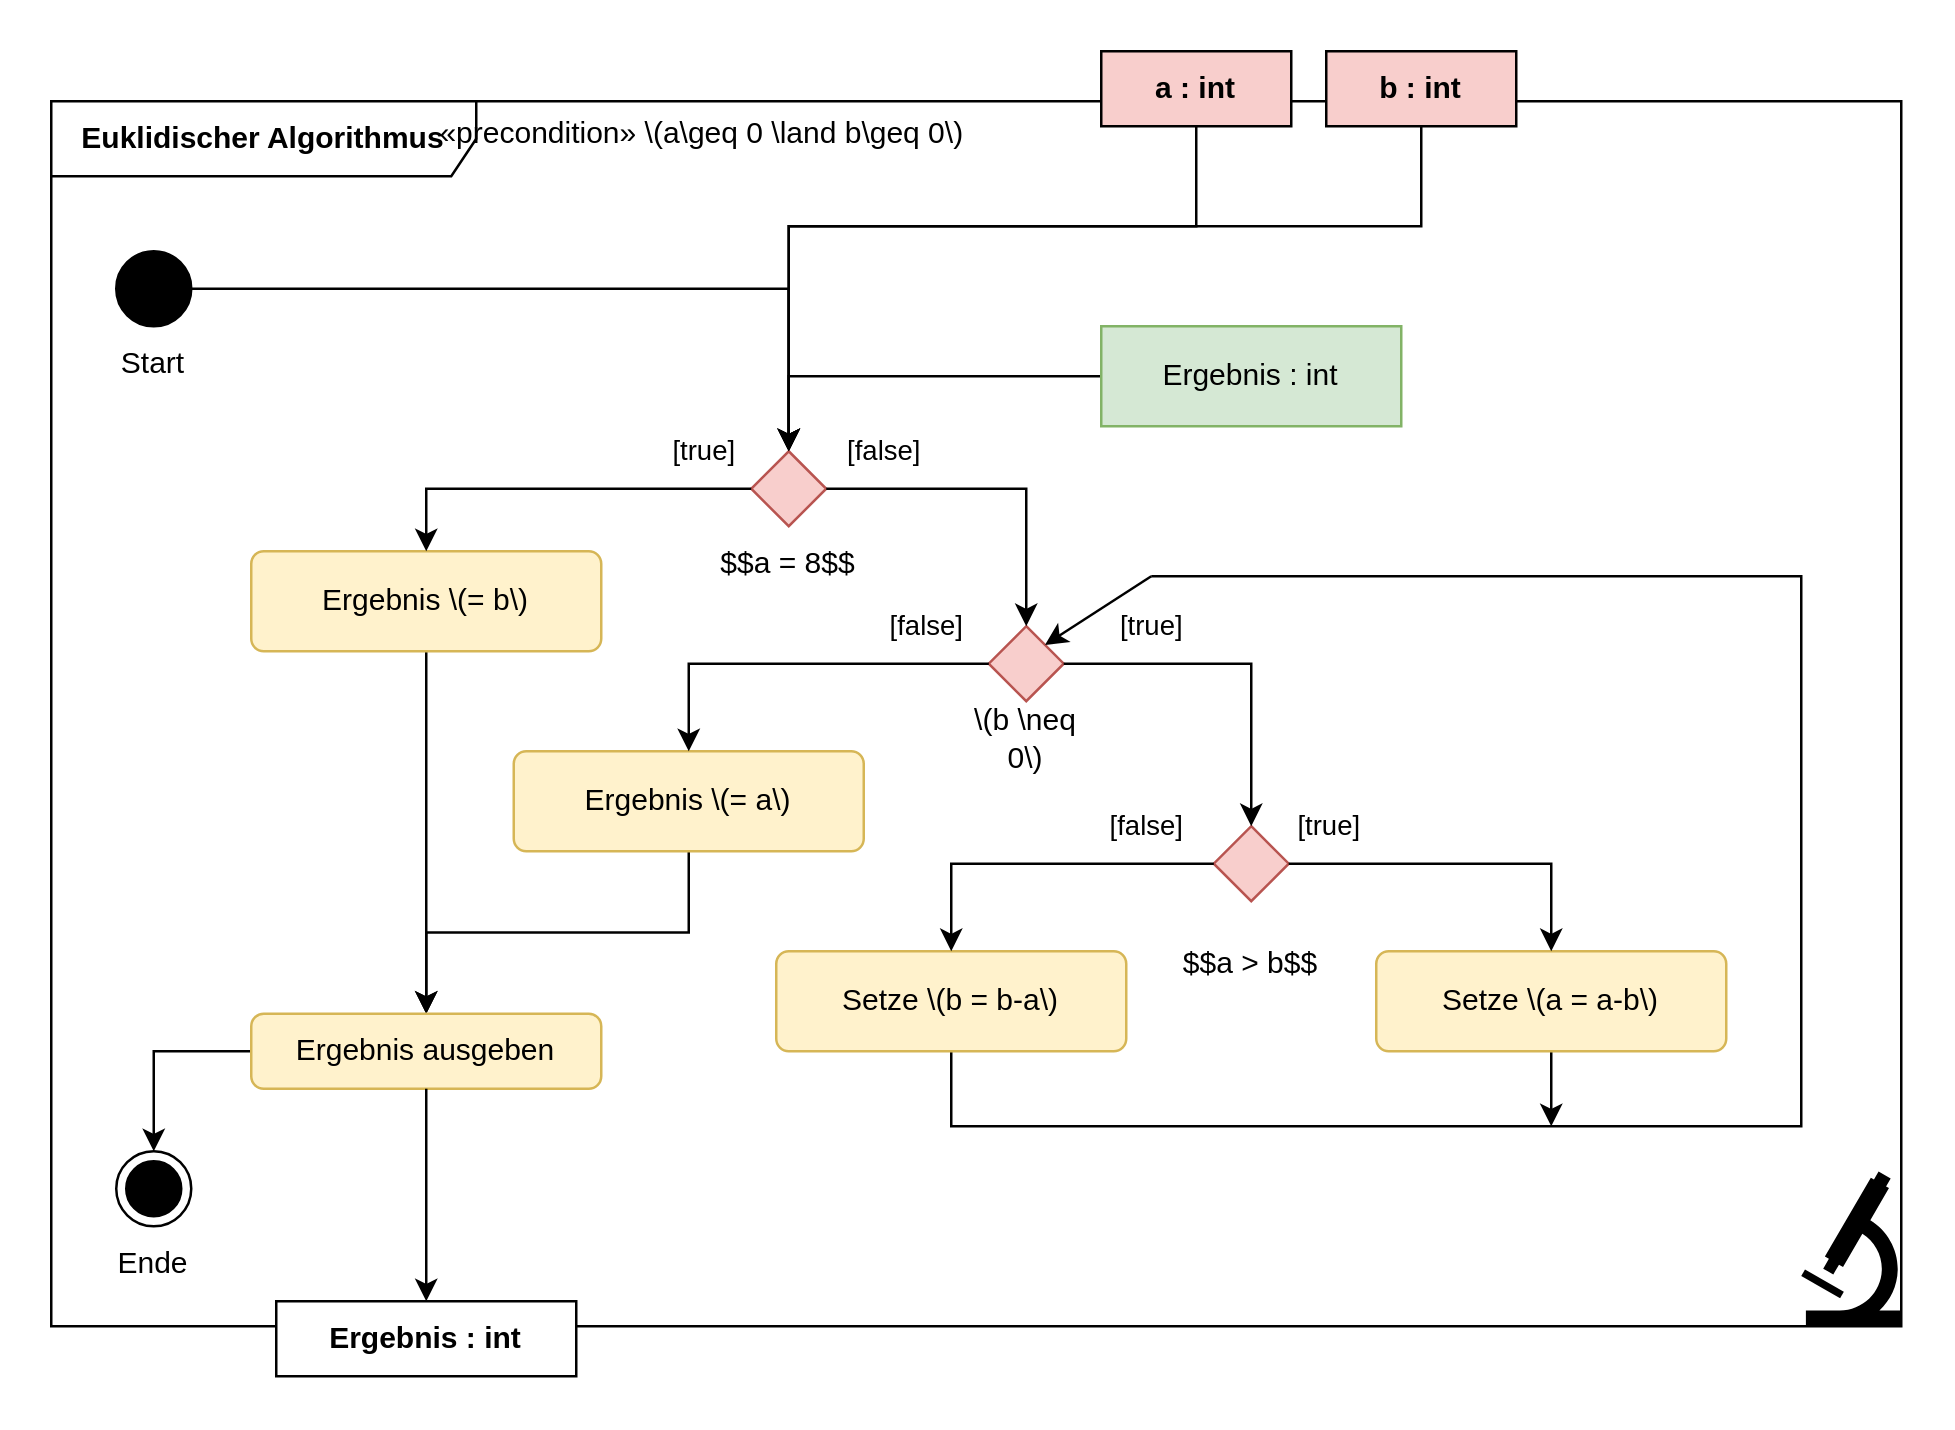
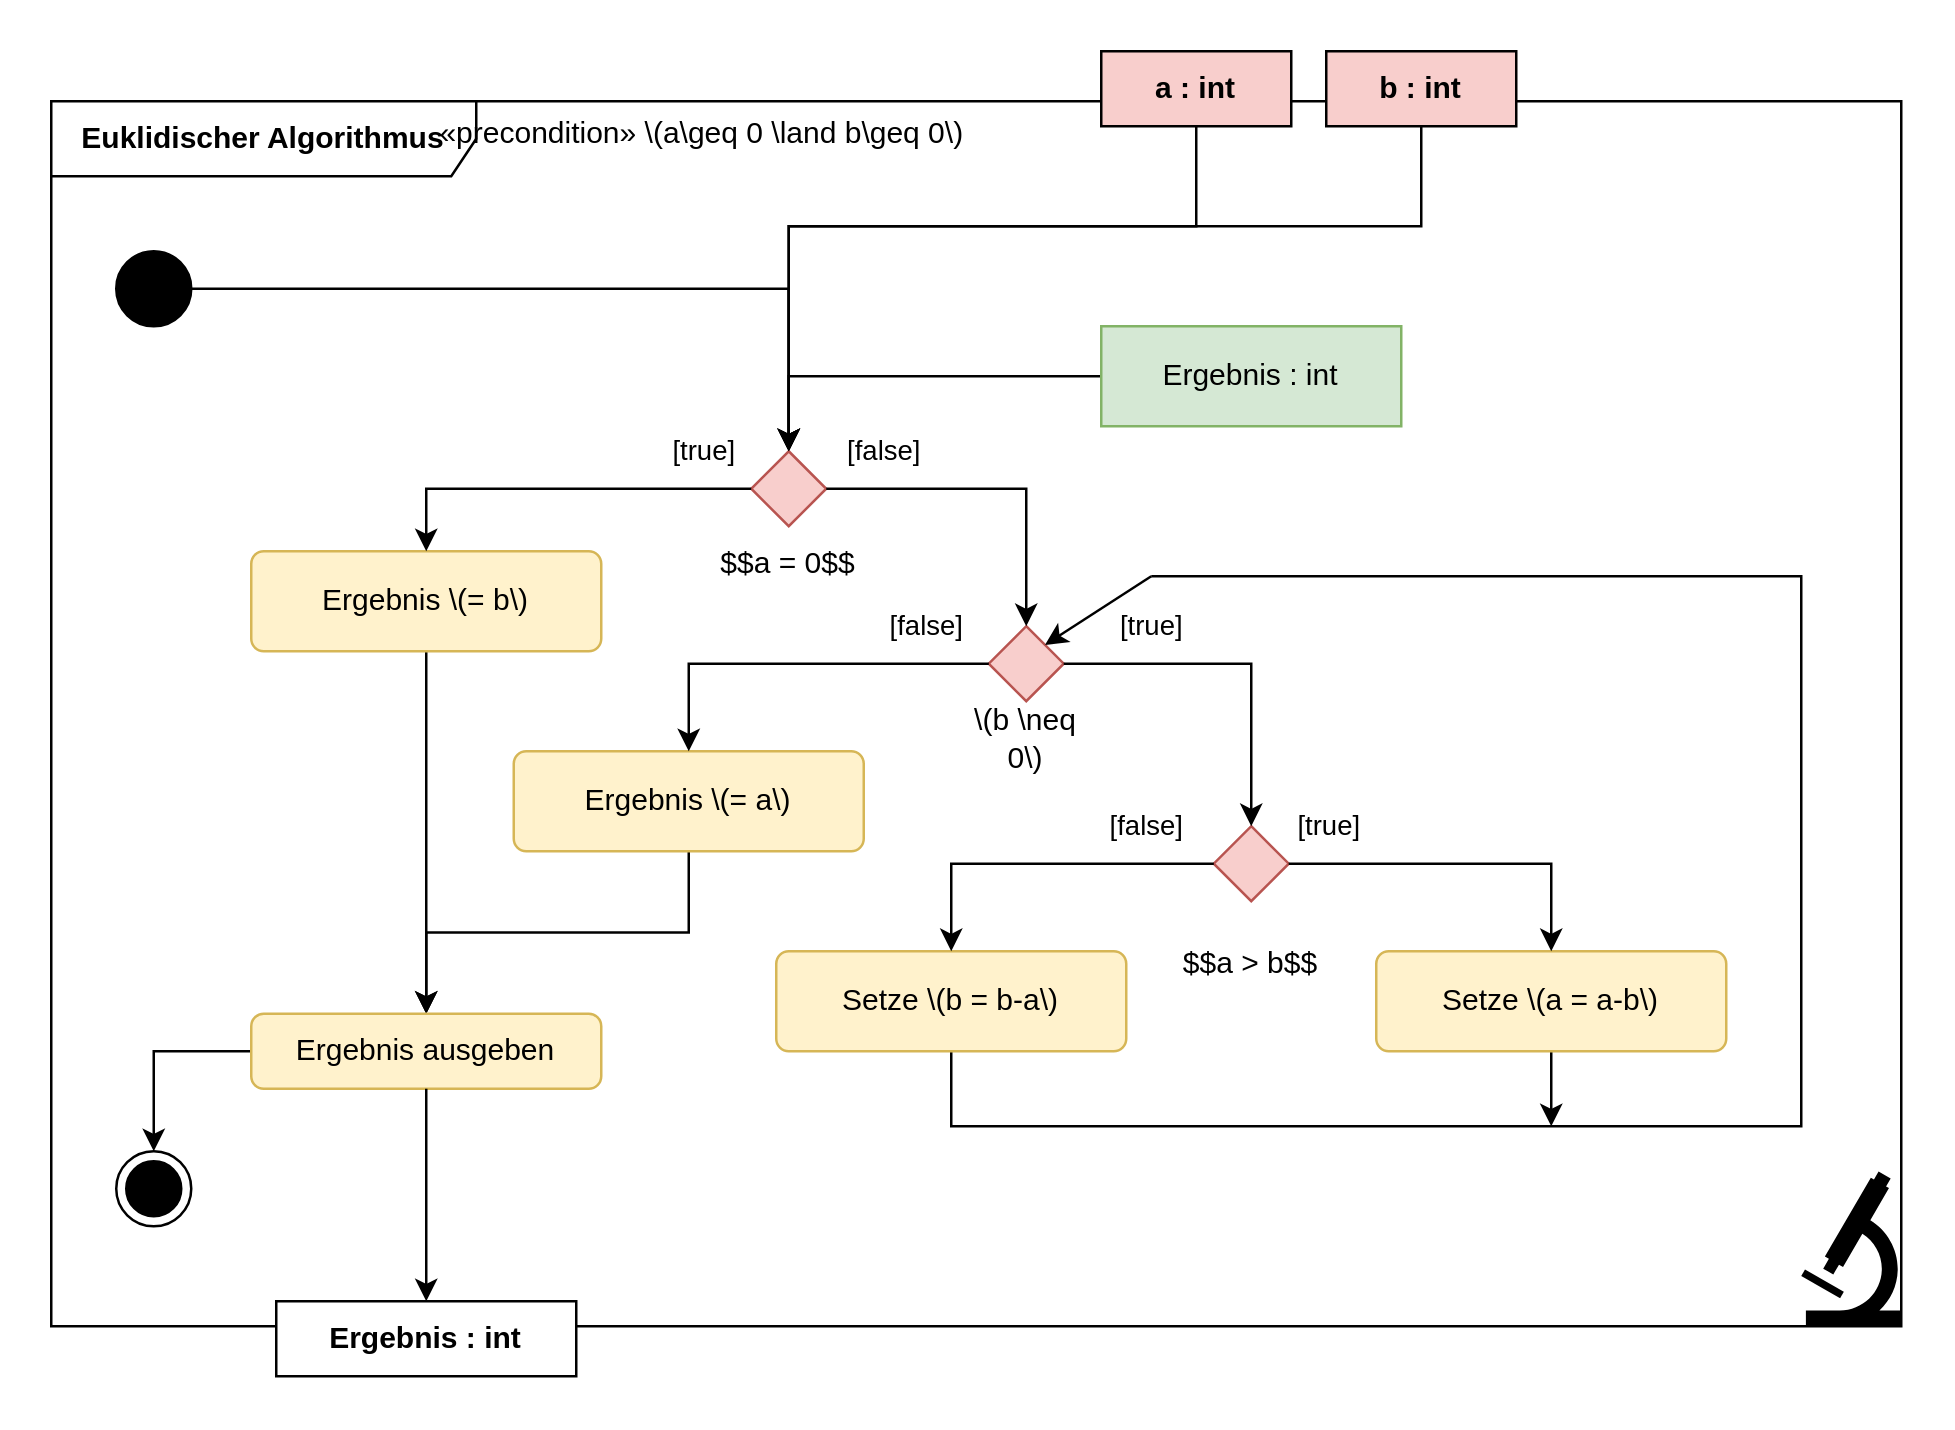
node "Start": removed
node "$$a = 8$$": label "$$a = 8$$" -> "$$a = 0$$"
node "Ende": removed
